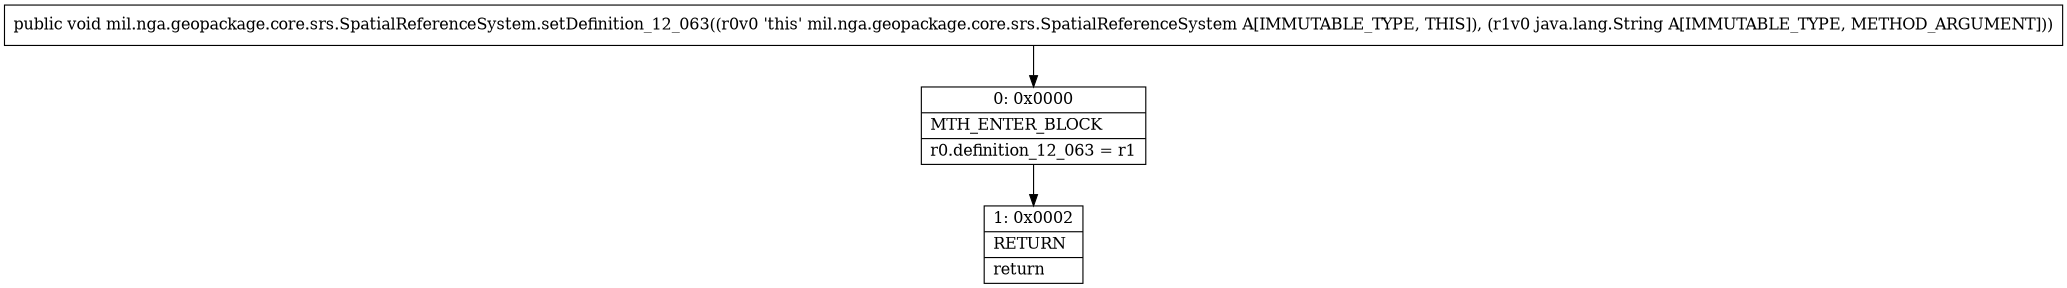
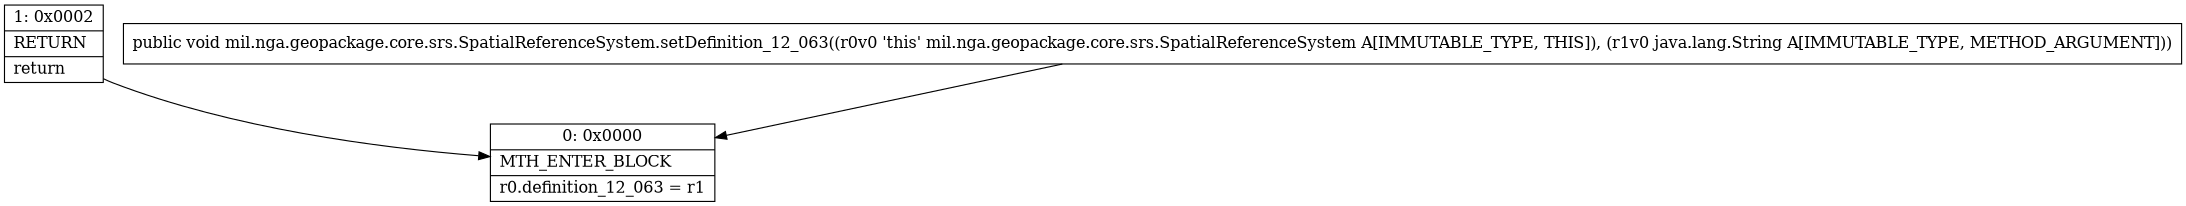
edge "0: 0x0000" -> "1: 0x0002": reversed
